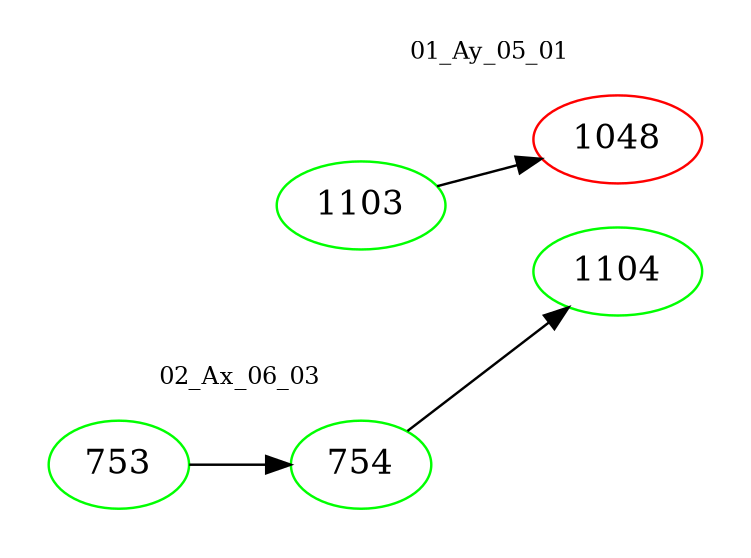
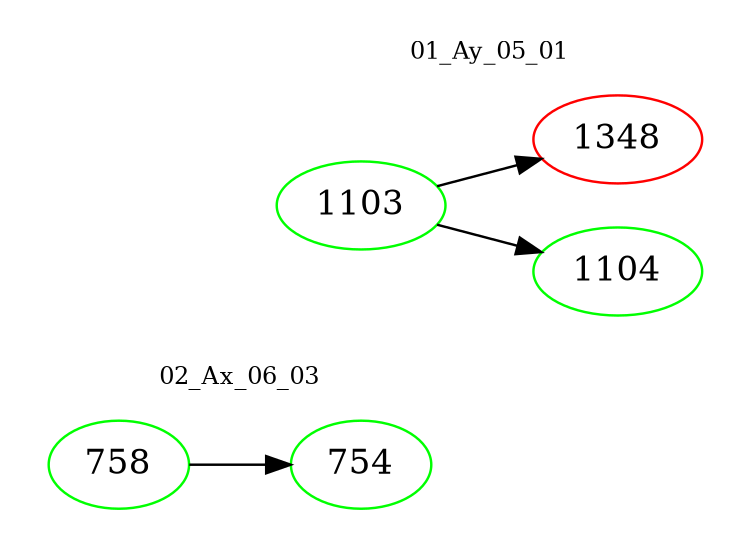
node "1048": label "1048" -> "1348"
edge "754" -> "1104": now "1103" -> "1104"
node "753": label "753" -> "758"
